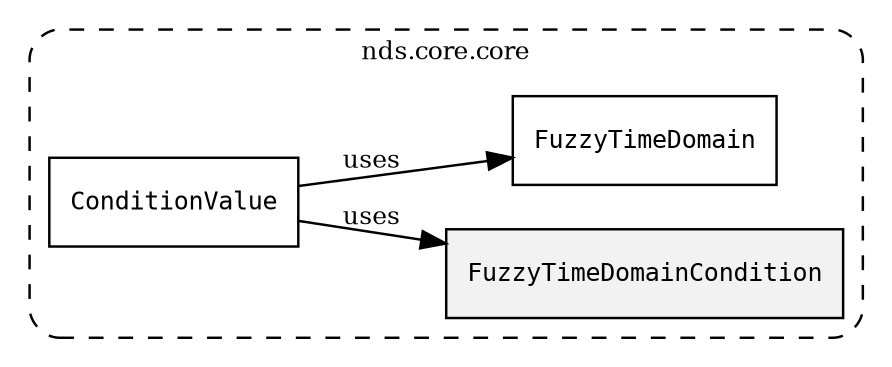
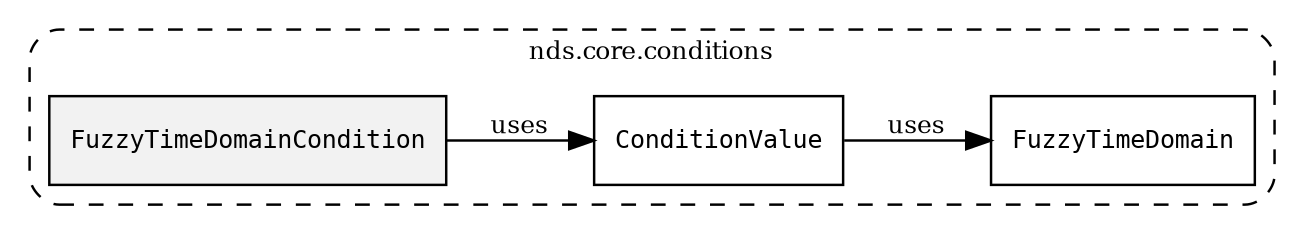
cluster "nds.core.core": label "nds.core.core" -> "nds.core.conditions"
edge "ConditionValue" -> "FuzzyTimeDomainCondition": reversed
